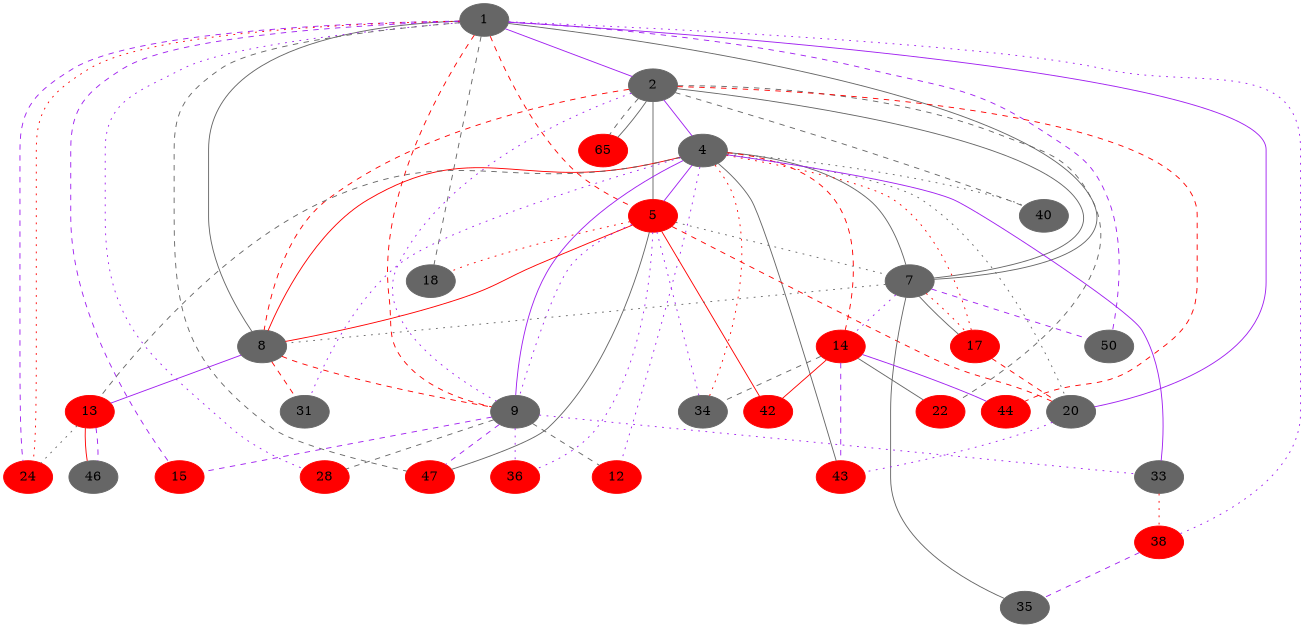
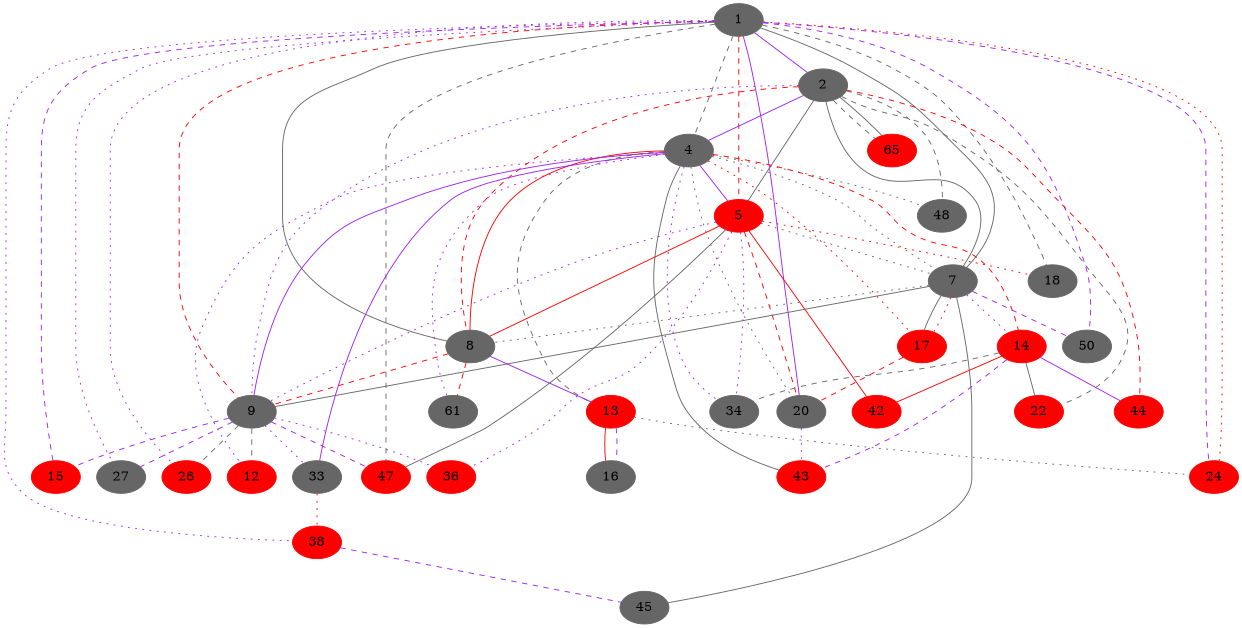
edge "1" -- "4": added
edge "4" -- "7": style solid -> dotted
node "40": label "40" -> "48"
edge "4" -- "34": color red -> purple
edge "7" -- "9": added
node "31": label "31" -> "61"
node "46": label "46" -> "16"
node "27": added
node "35": label "35" -> "45"
